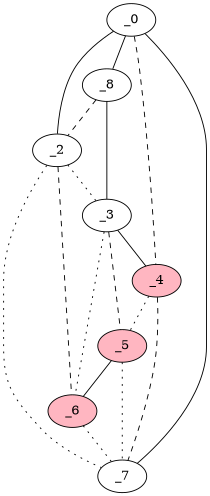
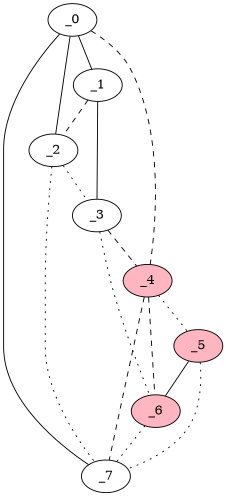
node "_8": label "_8" -> "_1"
edge "_3" -- "_4": style solid -> dashed
edge "_2" -- "_6": now "_4" -- "_6"
edge "_3" -- "_5": removed
